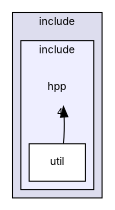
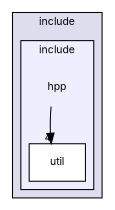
edge "util" -> "hpp": reversed
